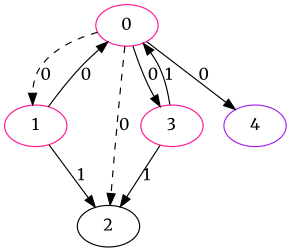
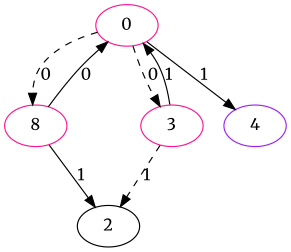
edge "0" -> "3": style solid -> dashed
edge "0" -> "4": label "0" -> "1"
edge "0" -> "2": removed, label "0"
node "1": label "1" -> "8"
edge "3" -> "2": style solid -> dashed
